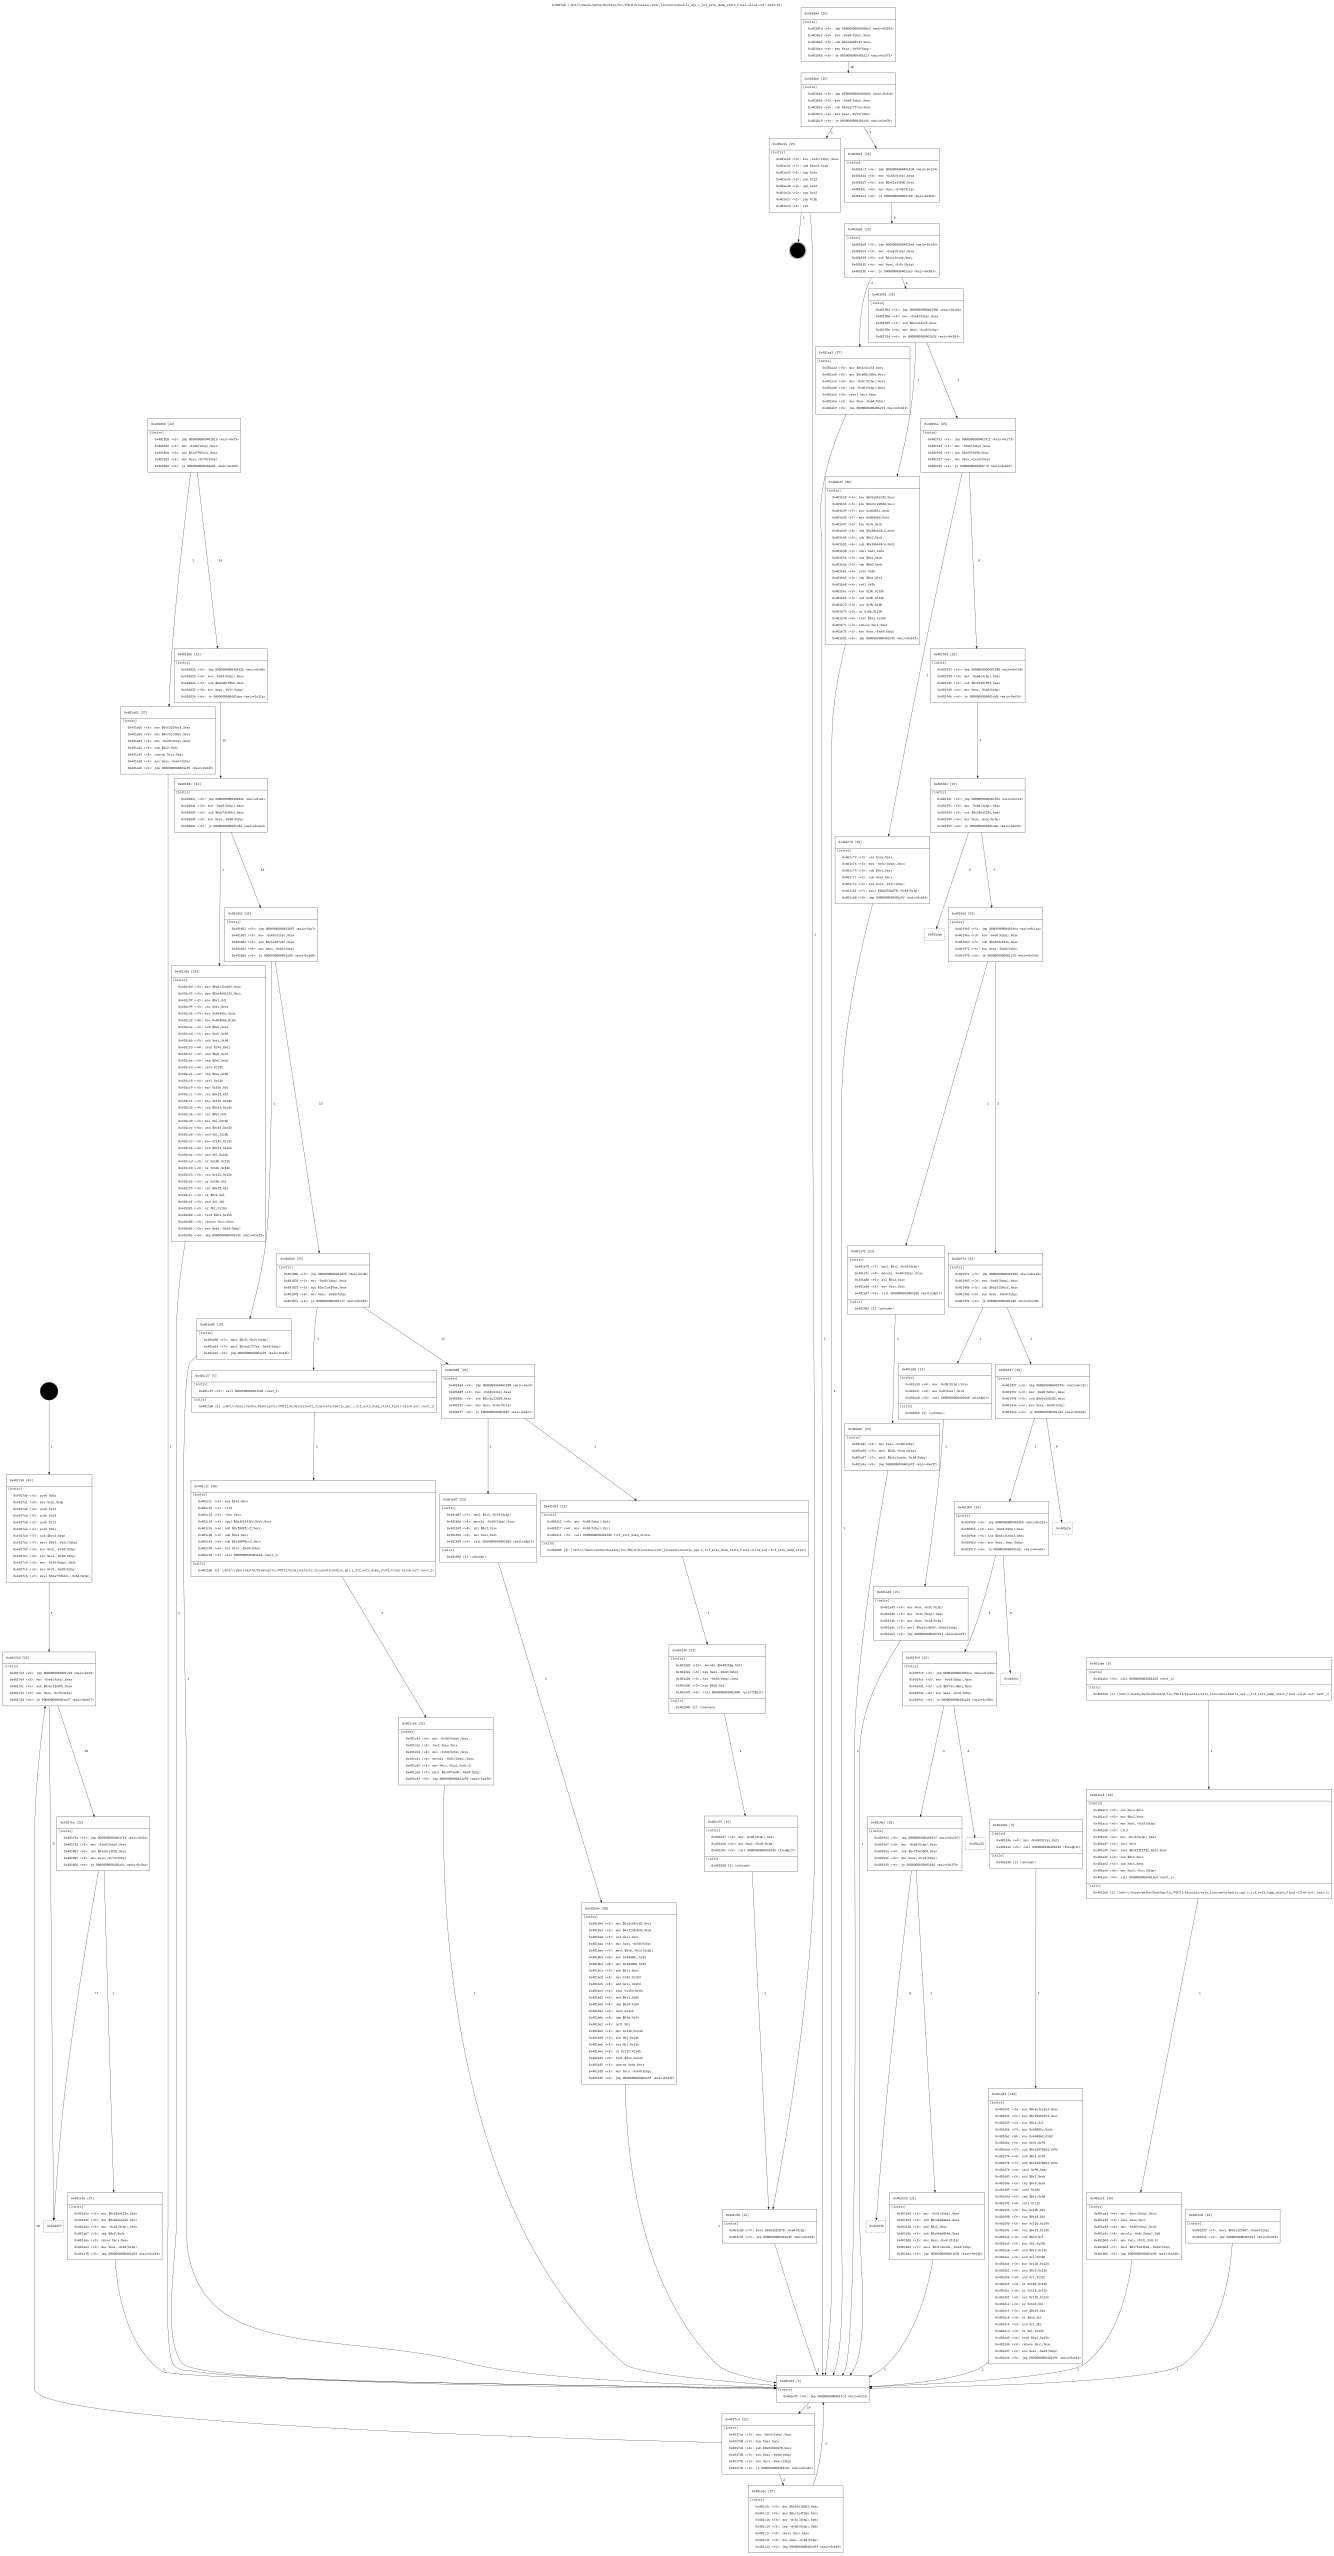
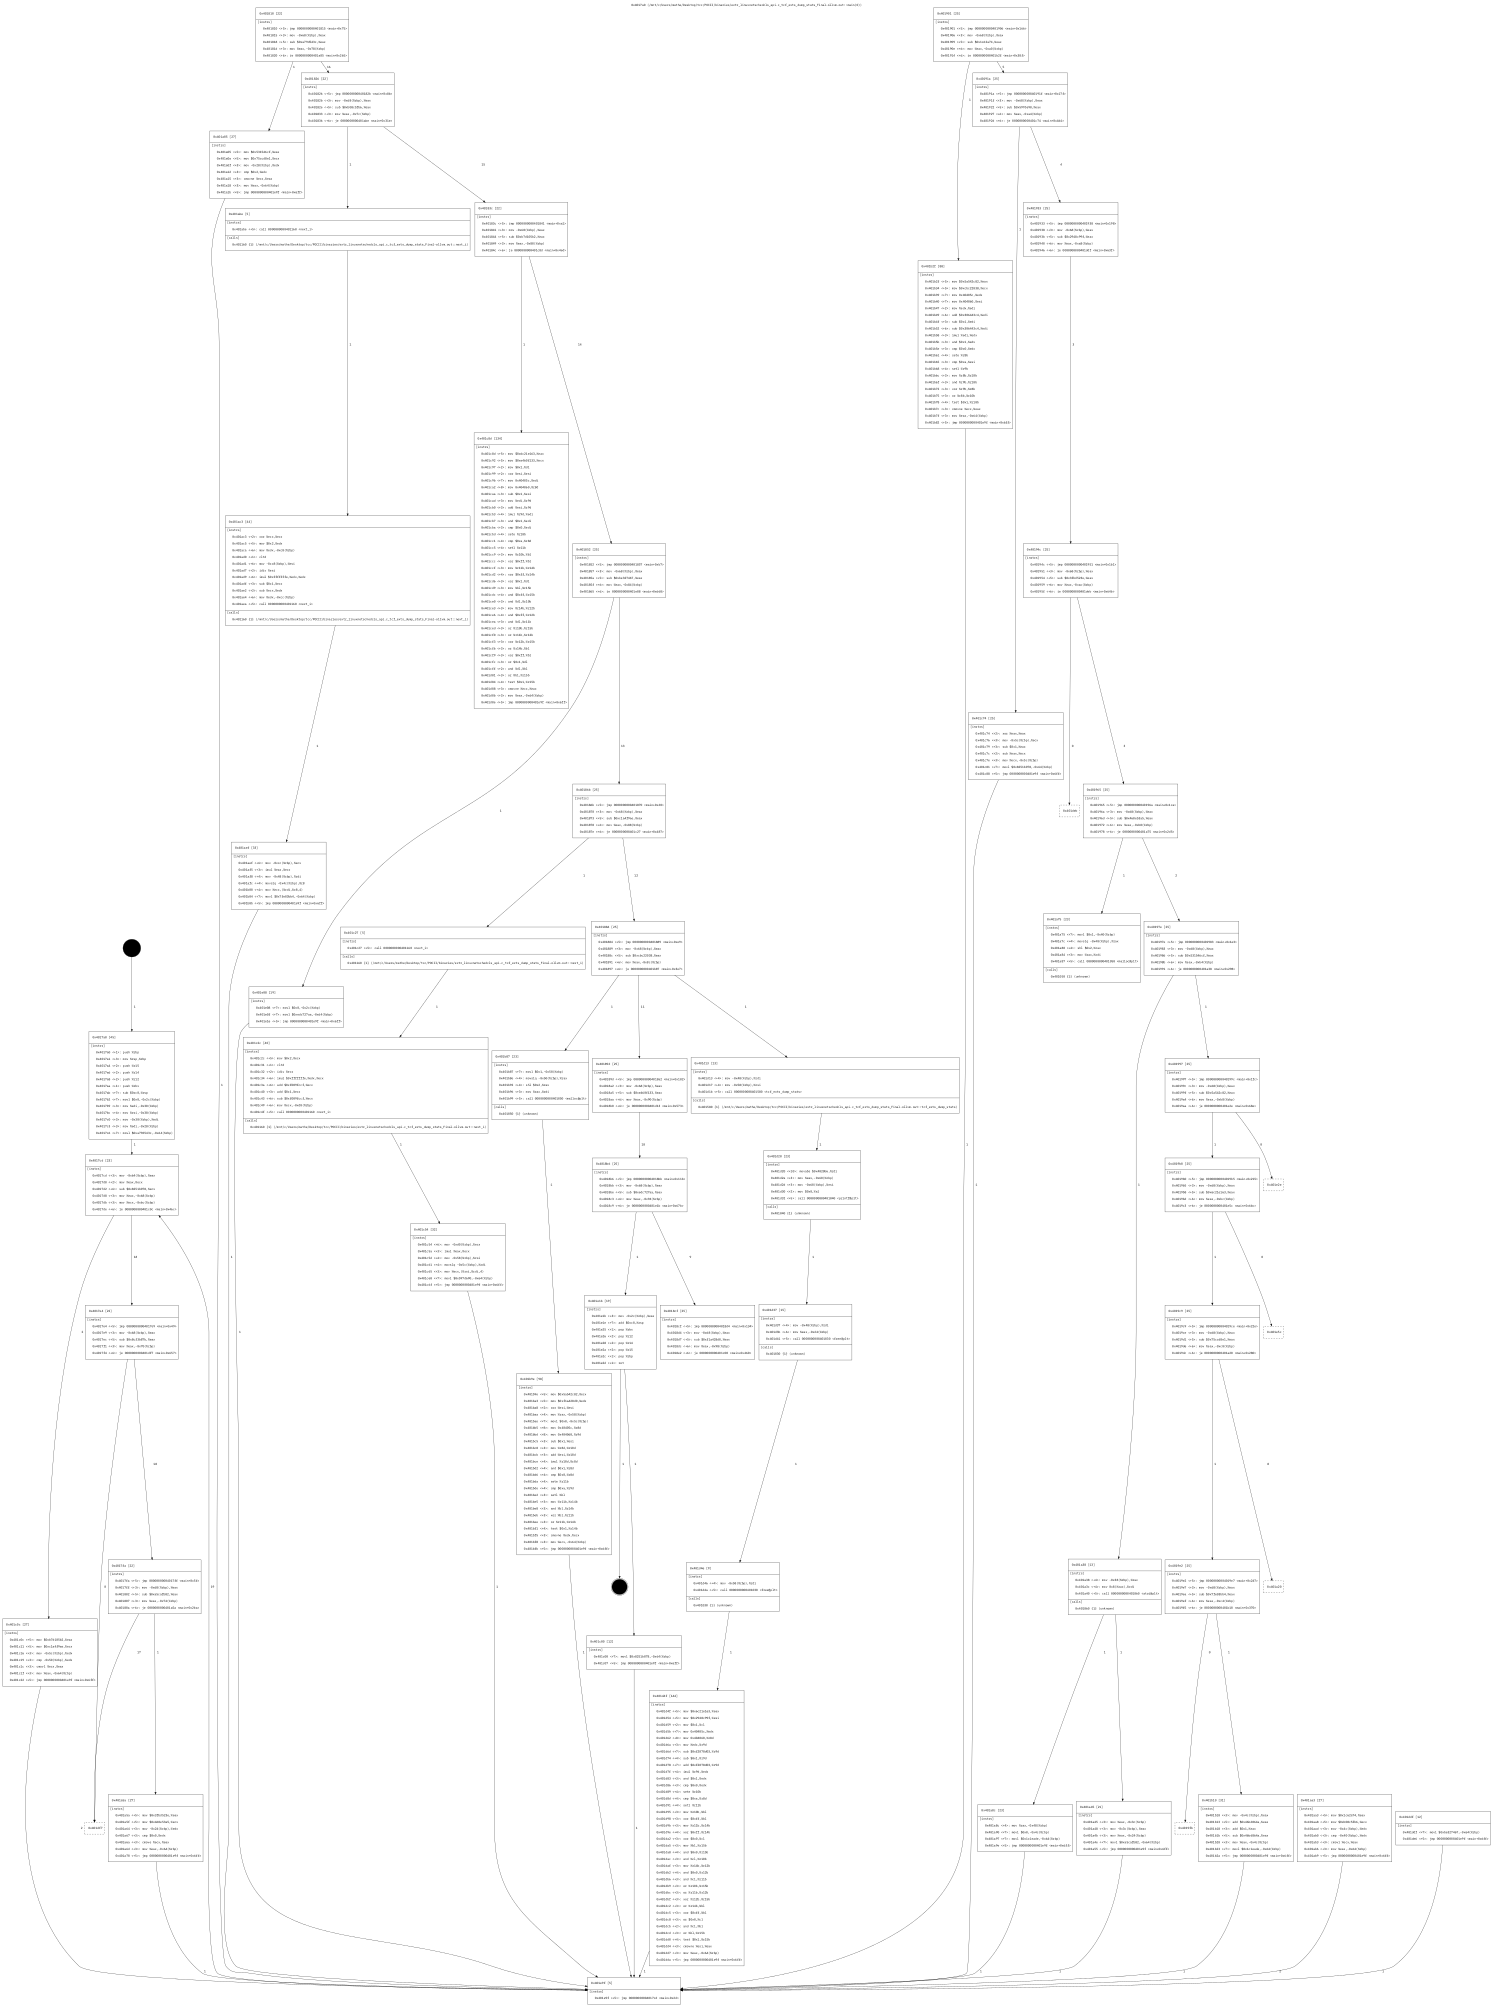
edge "0x401826 [22]" -> "0x401abe [5]": added, label "1"
node "0x4018e8 [25]": removed
edge "0x401884 [25]" -> "0x40189d [25]": added, label "11"
edge "0x401a75 [23]" -> "0x401a8c [23]": now "0x401a38 [13]" -> "0x401a8c [23]"
edge "0x4017a0 [45]" -> "0x4017e4 [22]": now "0x4017a0 [45]" -> "0x4017cd [23]"
edge "0x401d37 [15]" -> "0x401c00 [12]": now "0x401d37 [15]" -> "0x401d46 [9]"
edge "0x401c8d [134]" -> "0x401e9f [5]": removed, label "1"
